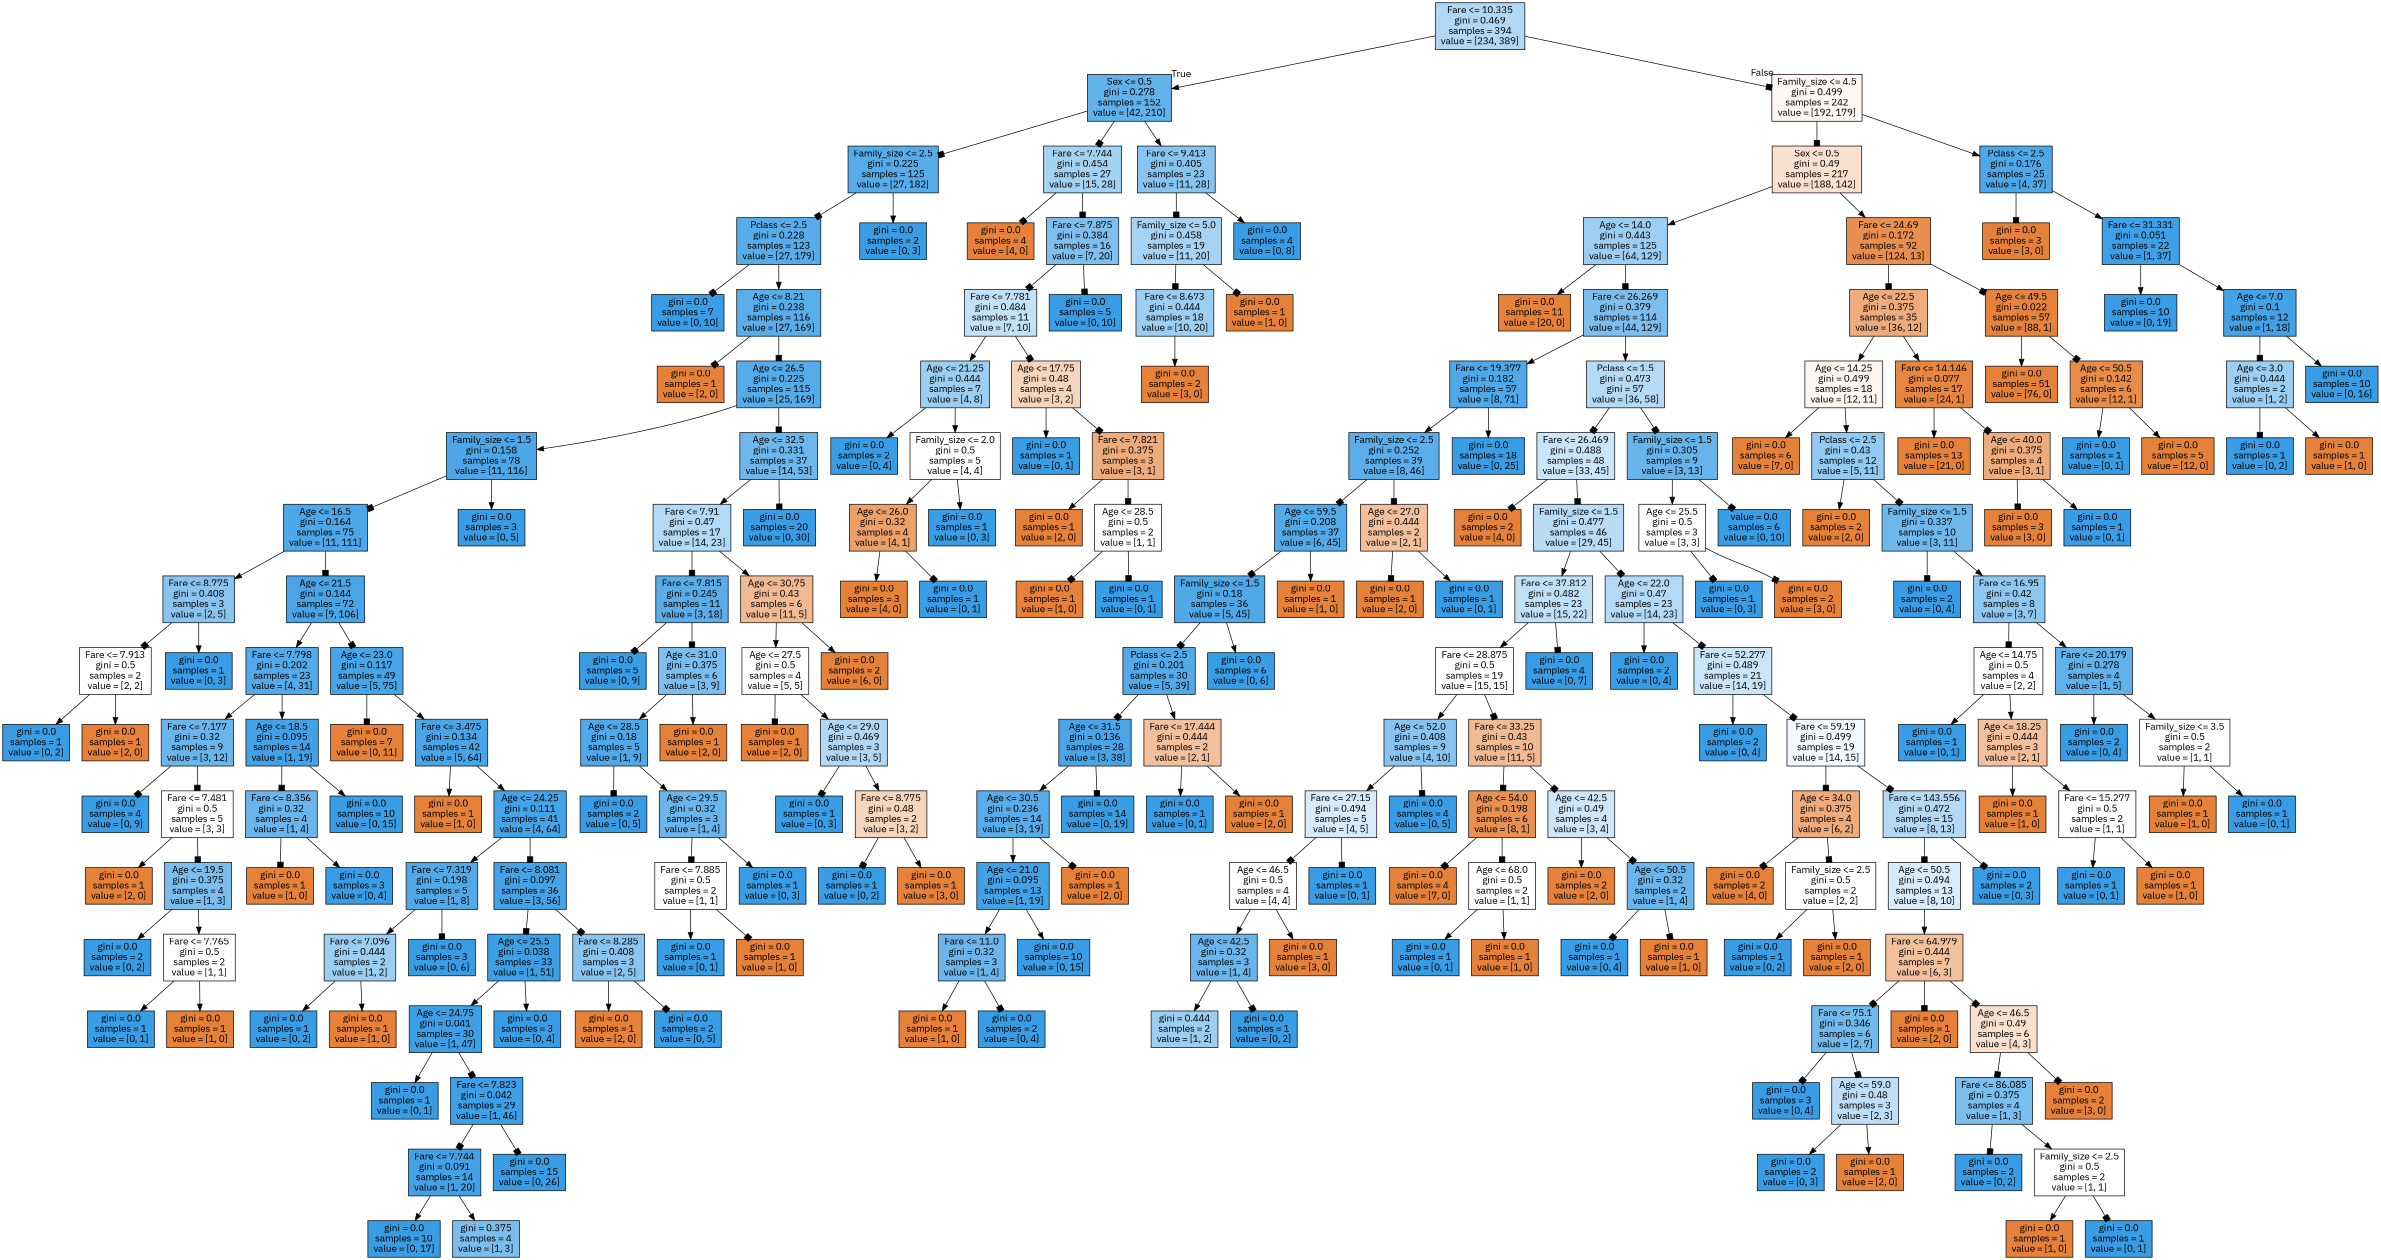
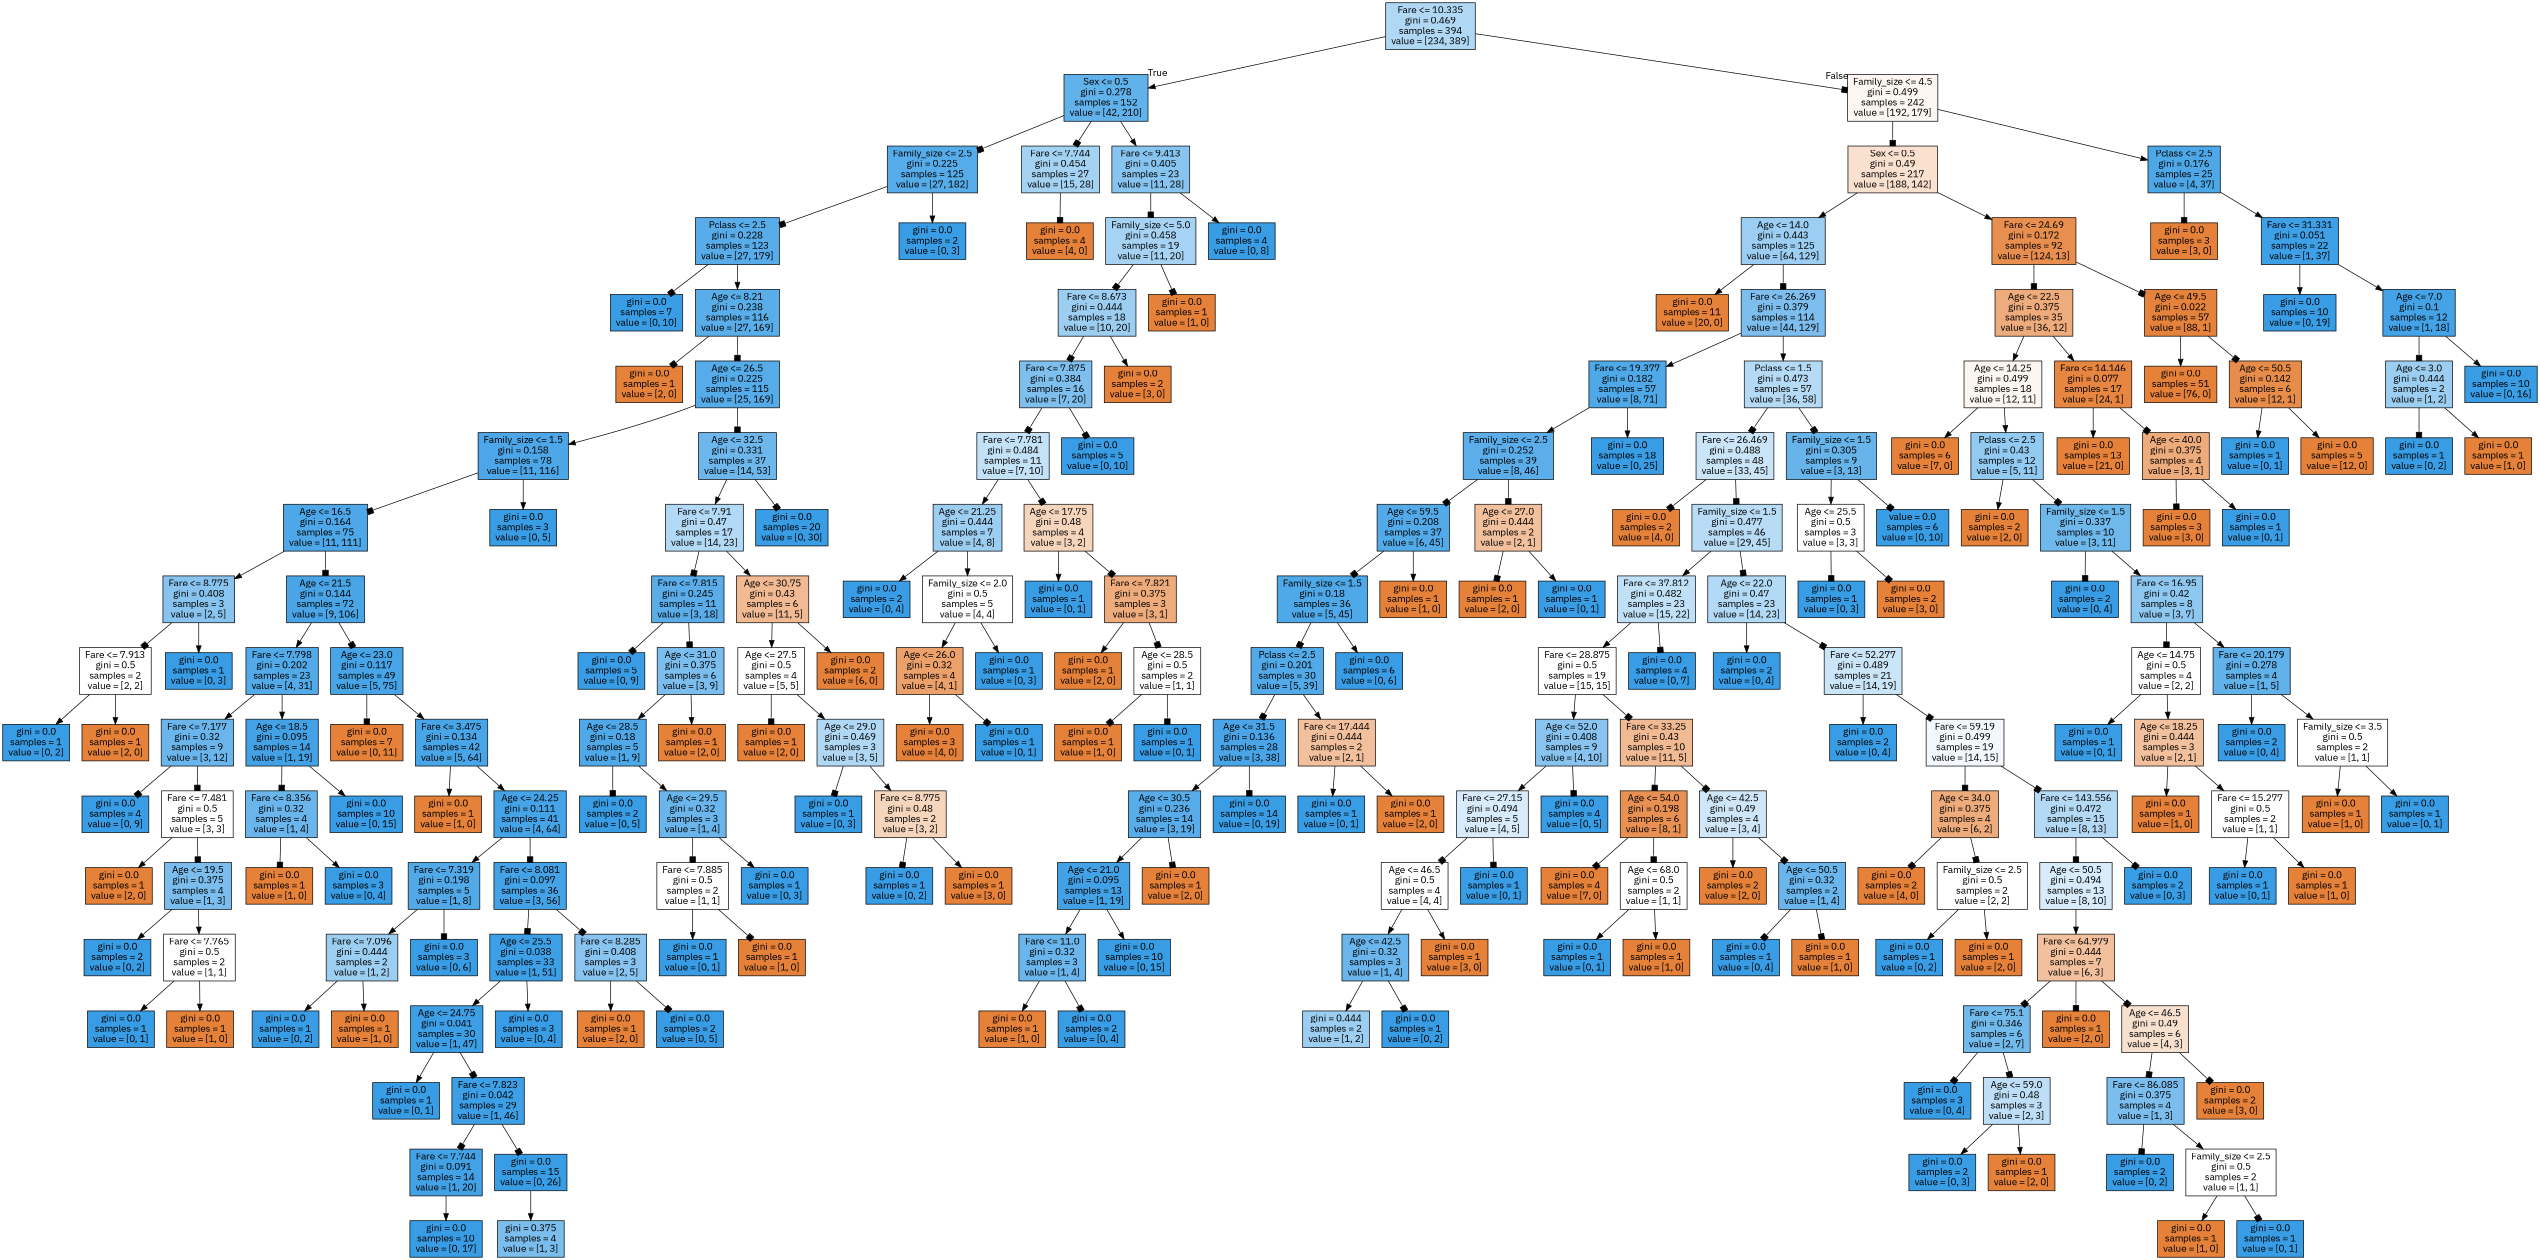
edge "Fare <= 7.744 gini = 0.454 samples = 27 value = [15, 28]" -> "Fare <= 7.875 gini = 0.384 samples = 16 value = [7, 20]": now "Fare <= 8.673 gini = 0.444 samples = 18 value = [10, 20]" -> "Fare <= 7.875 gini = 0.384 samples = 16 value = [7, 20]"
node "Pclass <= 1.5 gini = 0.473 gini = 57 value = [36, 58]": label "Pclass <= 1.5 gini = 0.473 gini = 57 value = [36, 58]" -> "Pclass <= 1.5 gini = 0.473 samples = 57 value = [36, 58]"
edge "Fare <= 7.744 gini = 0.091 samples = 14 value = [1, 20]" -> "gini = 0.375 samples = 4 value = [1, 3]": now "gini = 0.0 samples = 15 value = [0, 26]" -> "gini = 0.375 samples = 4 value = [1, 3]"
